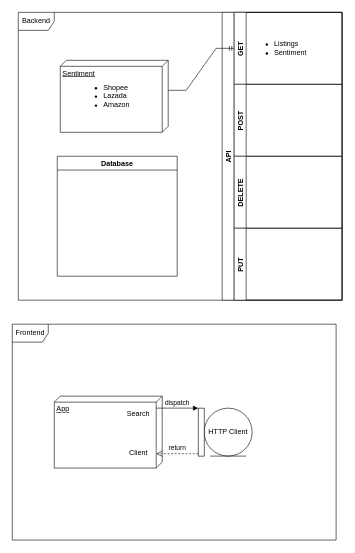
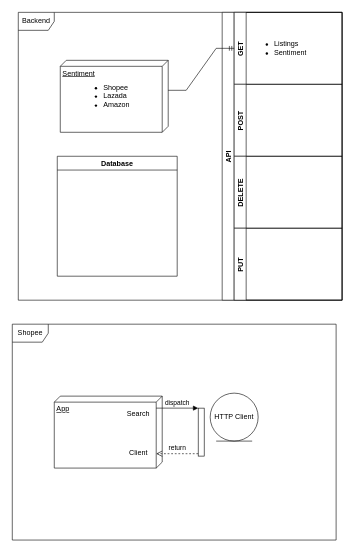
node "Frontend": label "Frontend" -> "Shopee"
node "HTTP Client": moved (228, 432) -> (234, 417)
